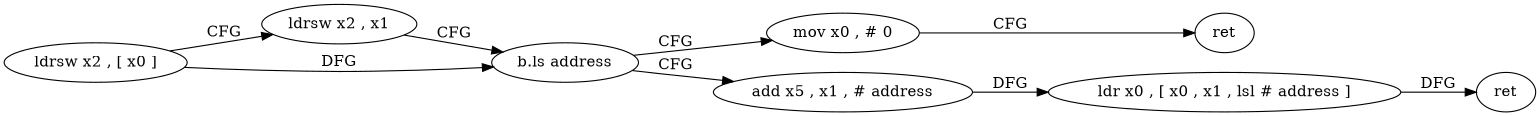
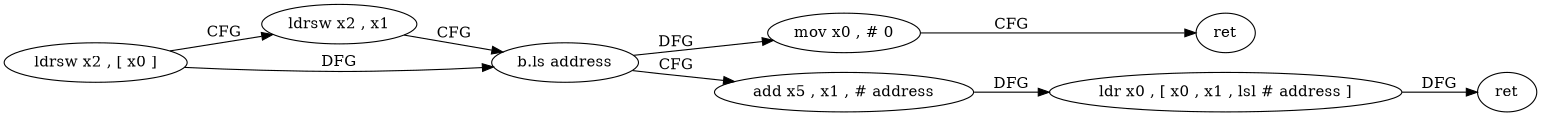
edge "b.ls address" -> "mov x0 , # 0": label "CFG" -> "DFG"
